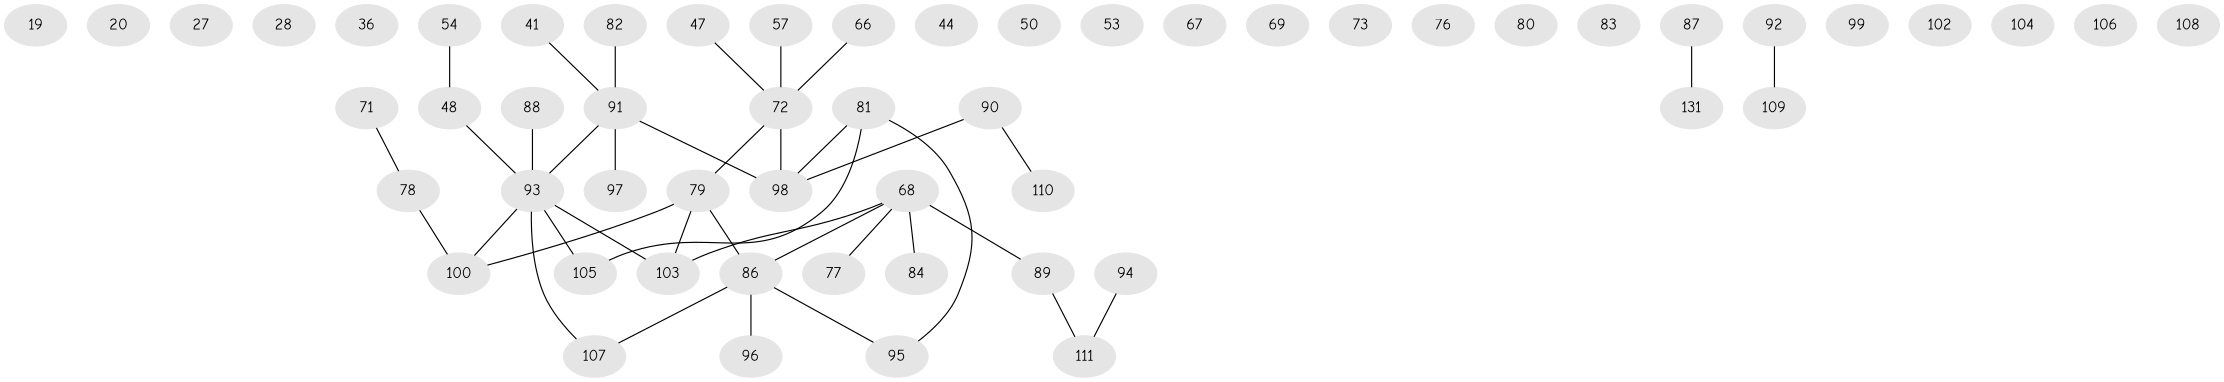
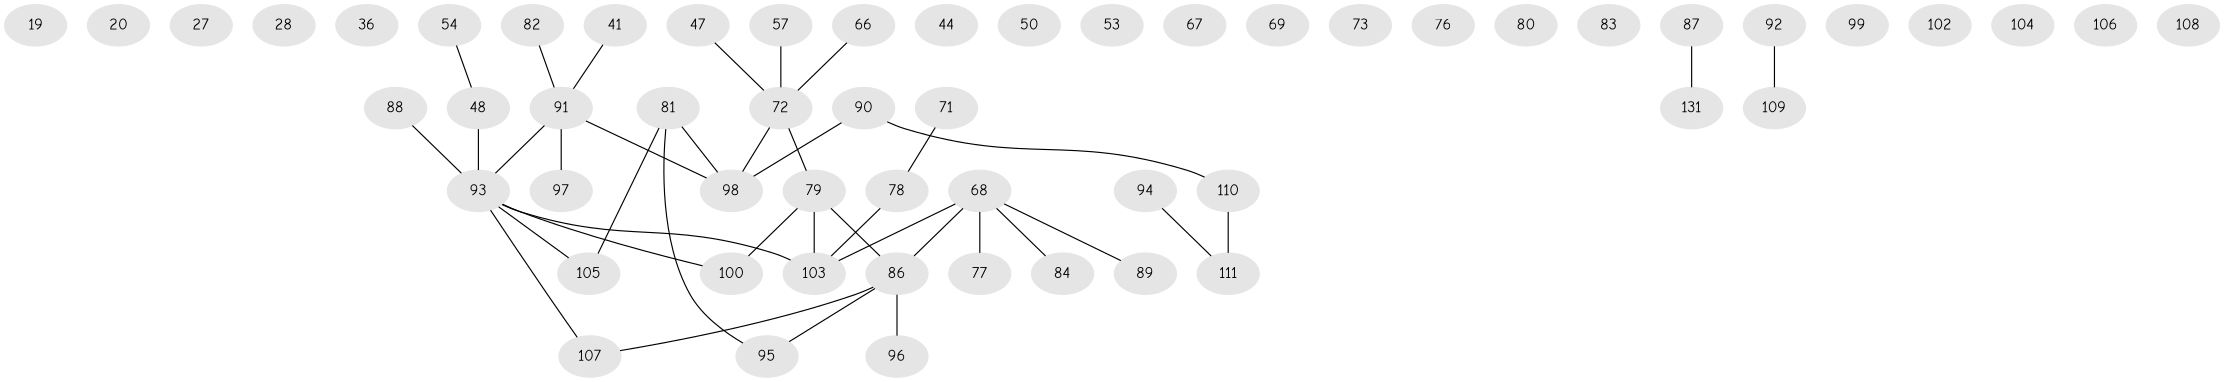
edge "78" -- "100": now "78" -- "103"
edge "89" -- "111": now "110" -- "111"
